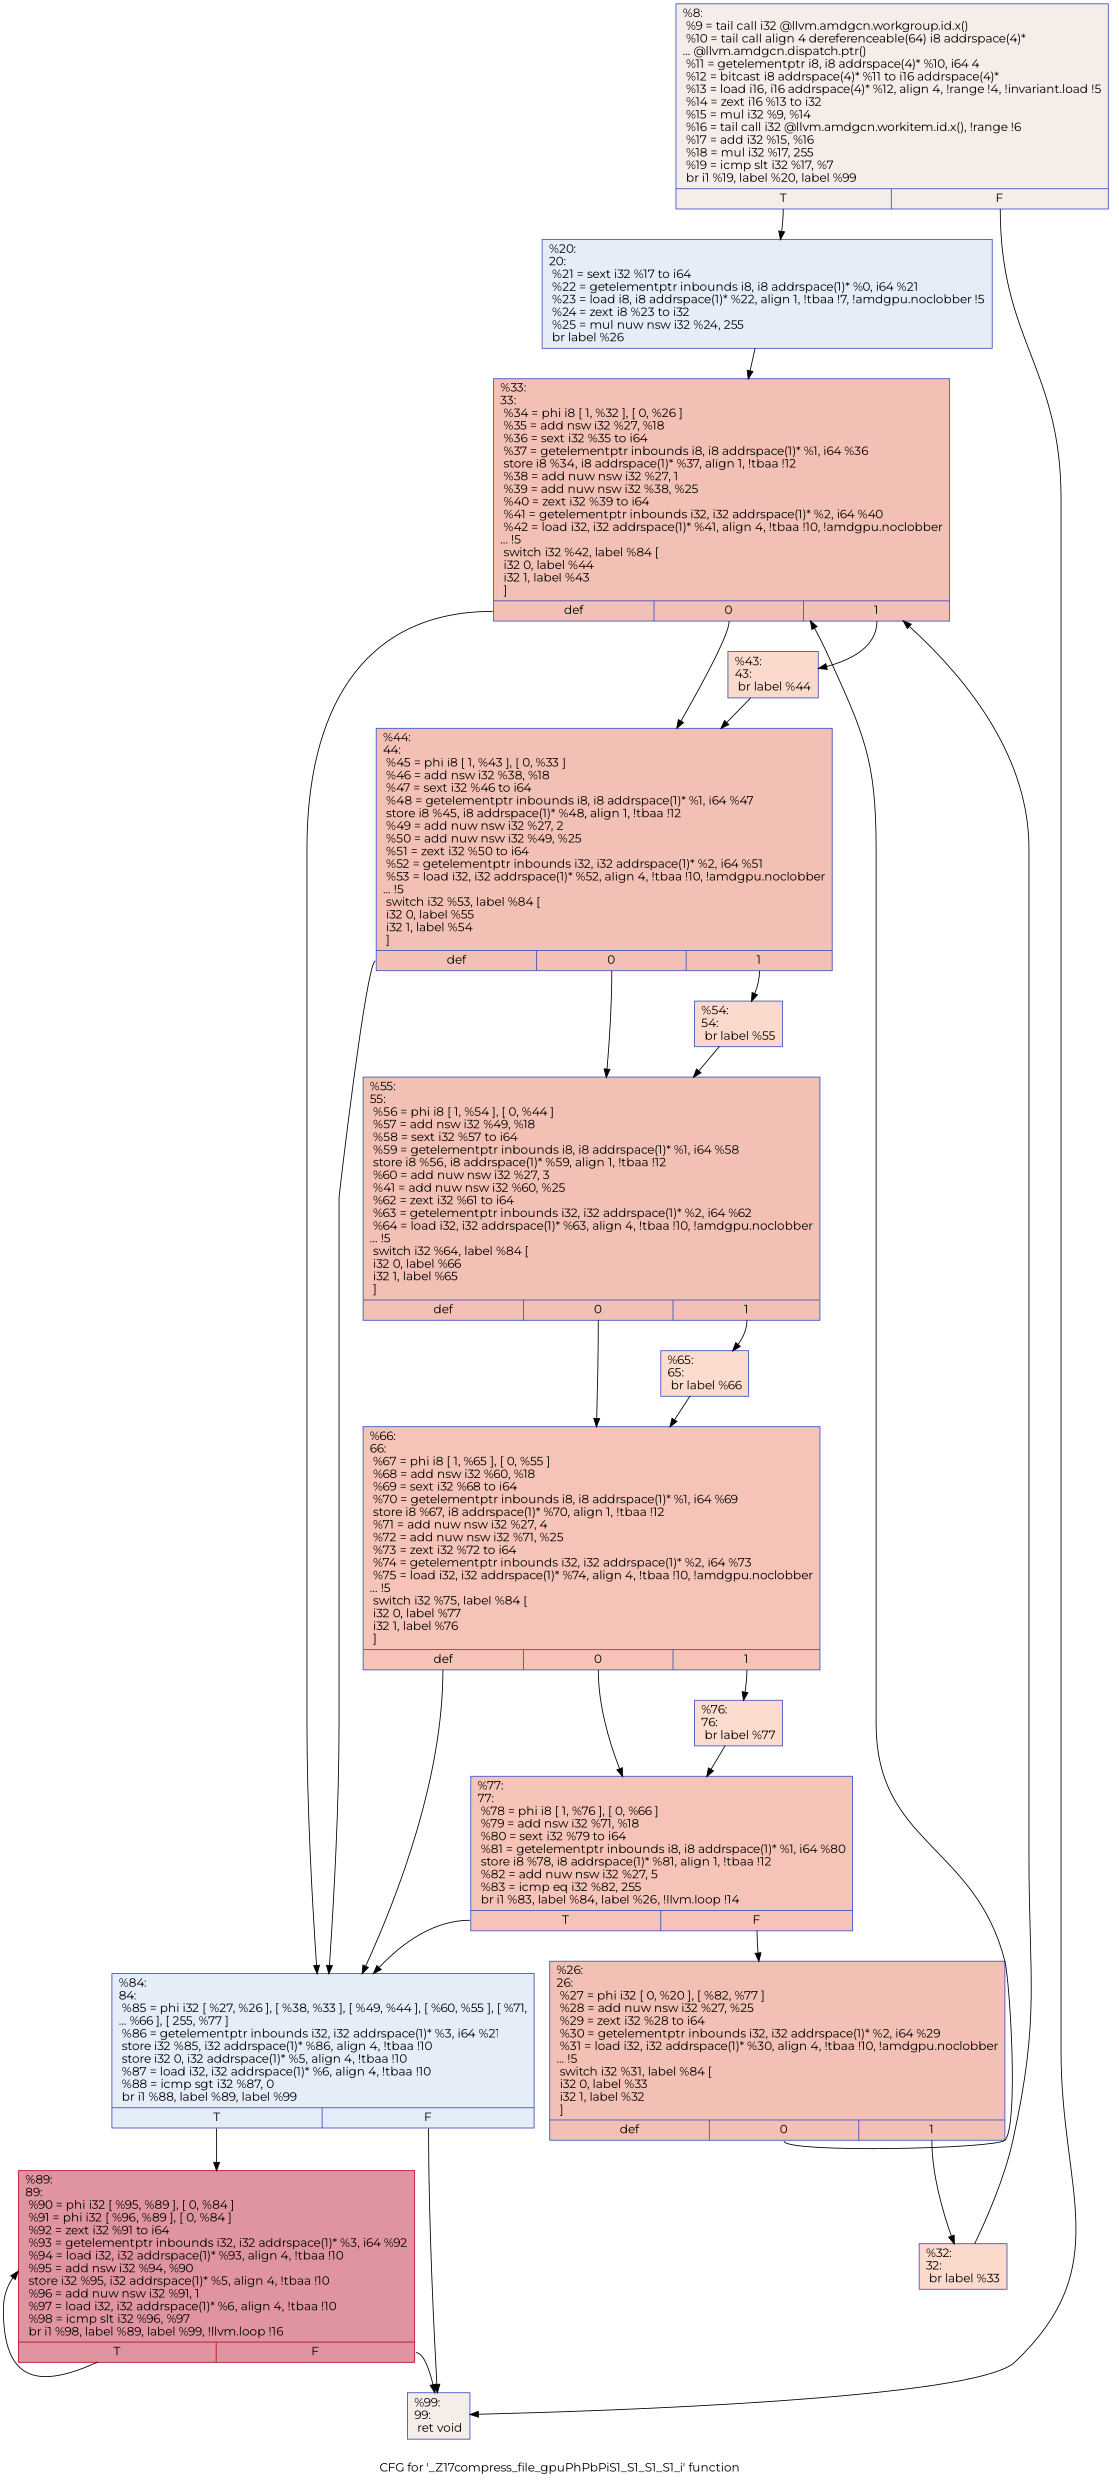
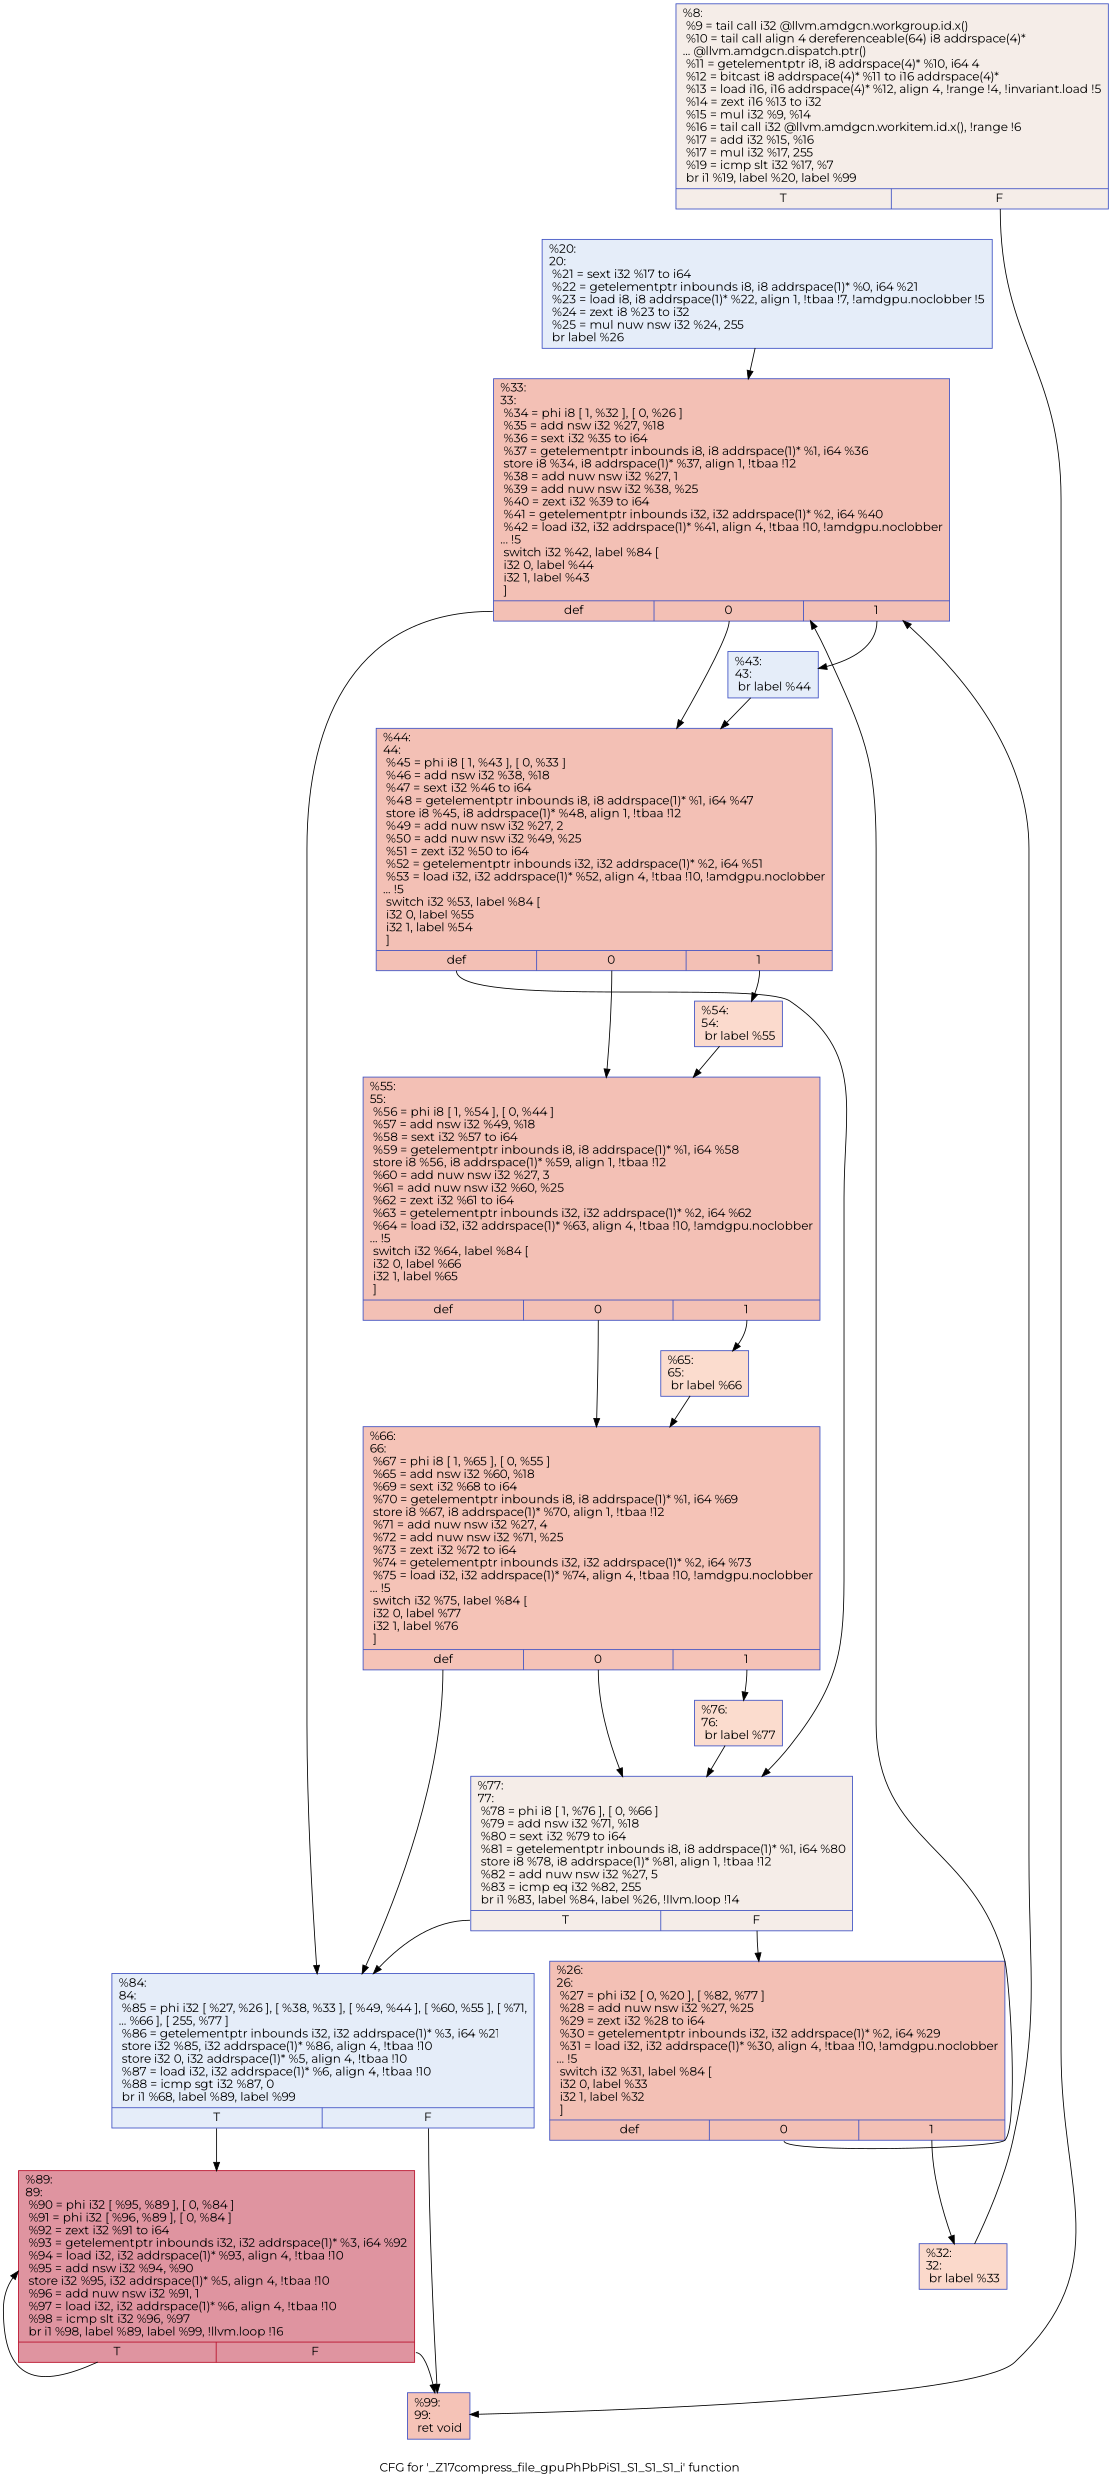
node "%8:": text "%18 = mul i32 %17, 255" -> "%17 = mul i32 %17, 255"
edge "%8:" -> "%20:": removed
node "%43:": fillcolor #f7ac8e70 -> #c5d6f270
node "%55:": text "%41 = add nuw nsw i32 %60, %25" -> "%61 = add nuw nsw i32 %60, %25"
edge "%44:" -> "%84:": now "%44:" -> "%77:"
node "%66:": text "%68 = add nsw i32 %60, %18" -> "%65 = add nsw i32 %60, %18"
node "%77:": fillcolor #e8765c70 -> #e8d6cc70
node "%84:": text "br i1 %88, label %89, label %99" -> "br i1 %68, label %89, label %99"
node "%99:": fillcolor #e8d6cc70 -> #e8765c70
